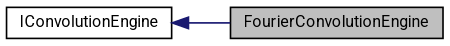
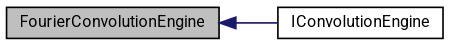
edge "FourierConvolutionEngine" -> "IConvolutionEngine": reversed
